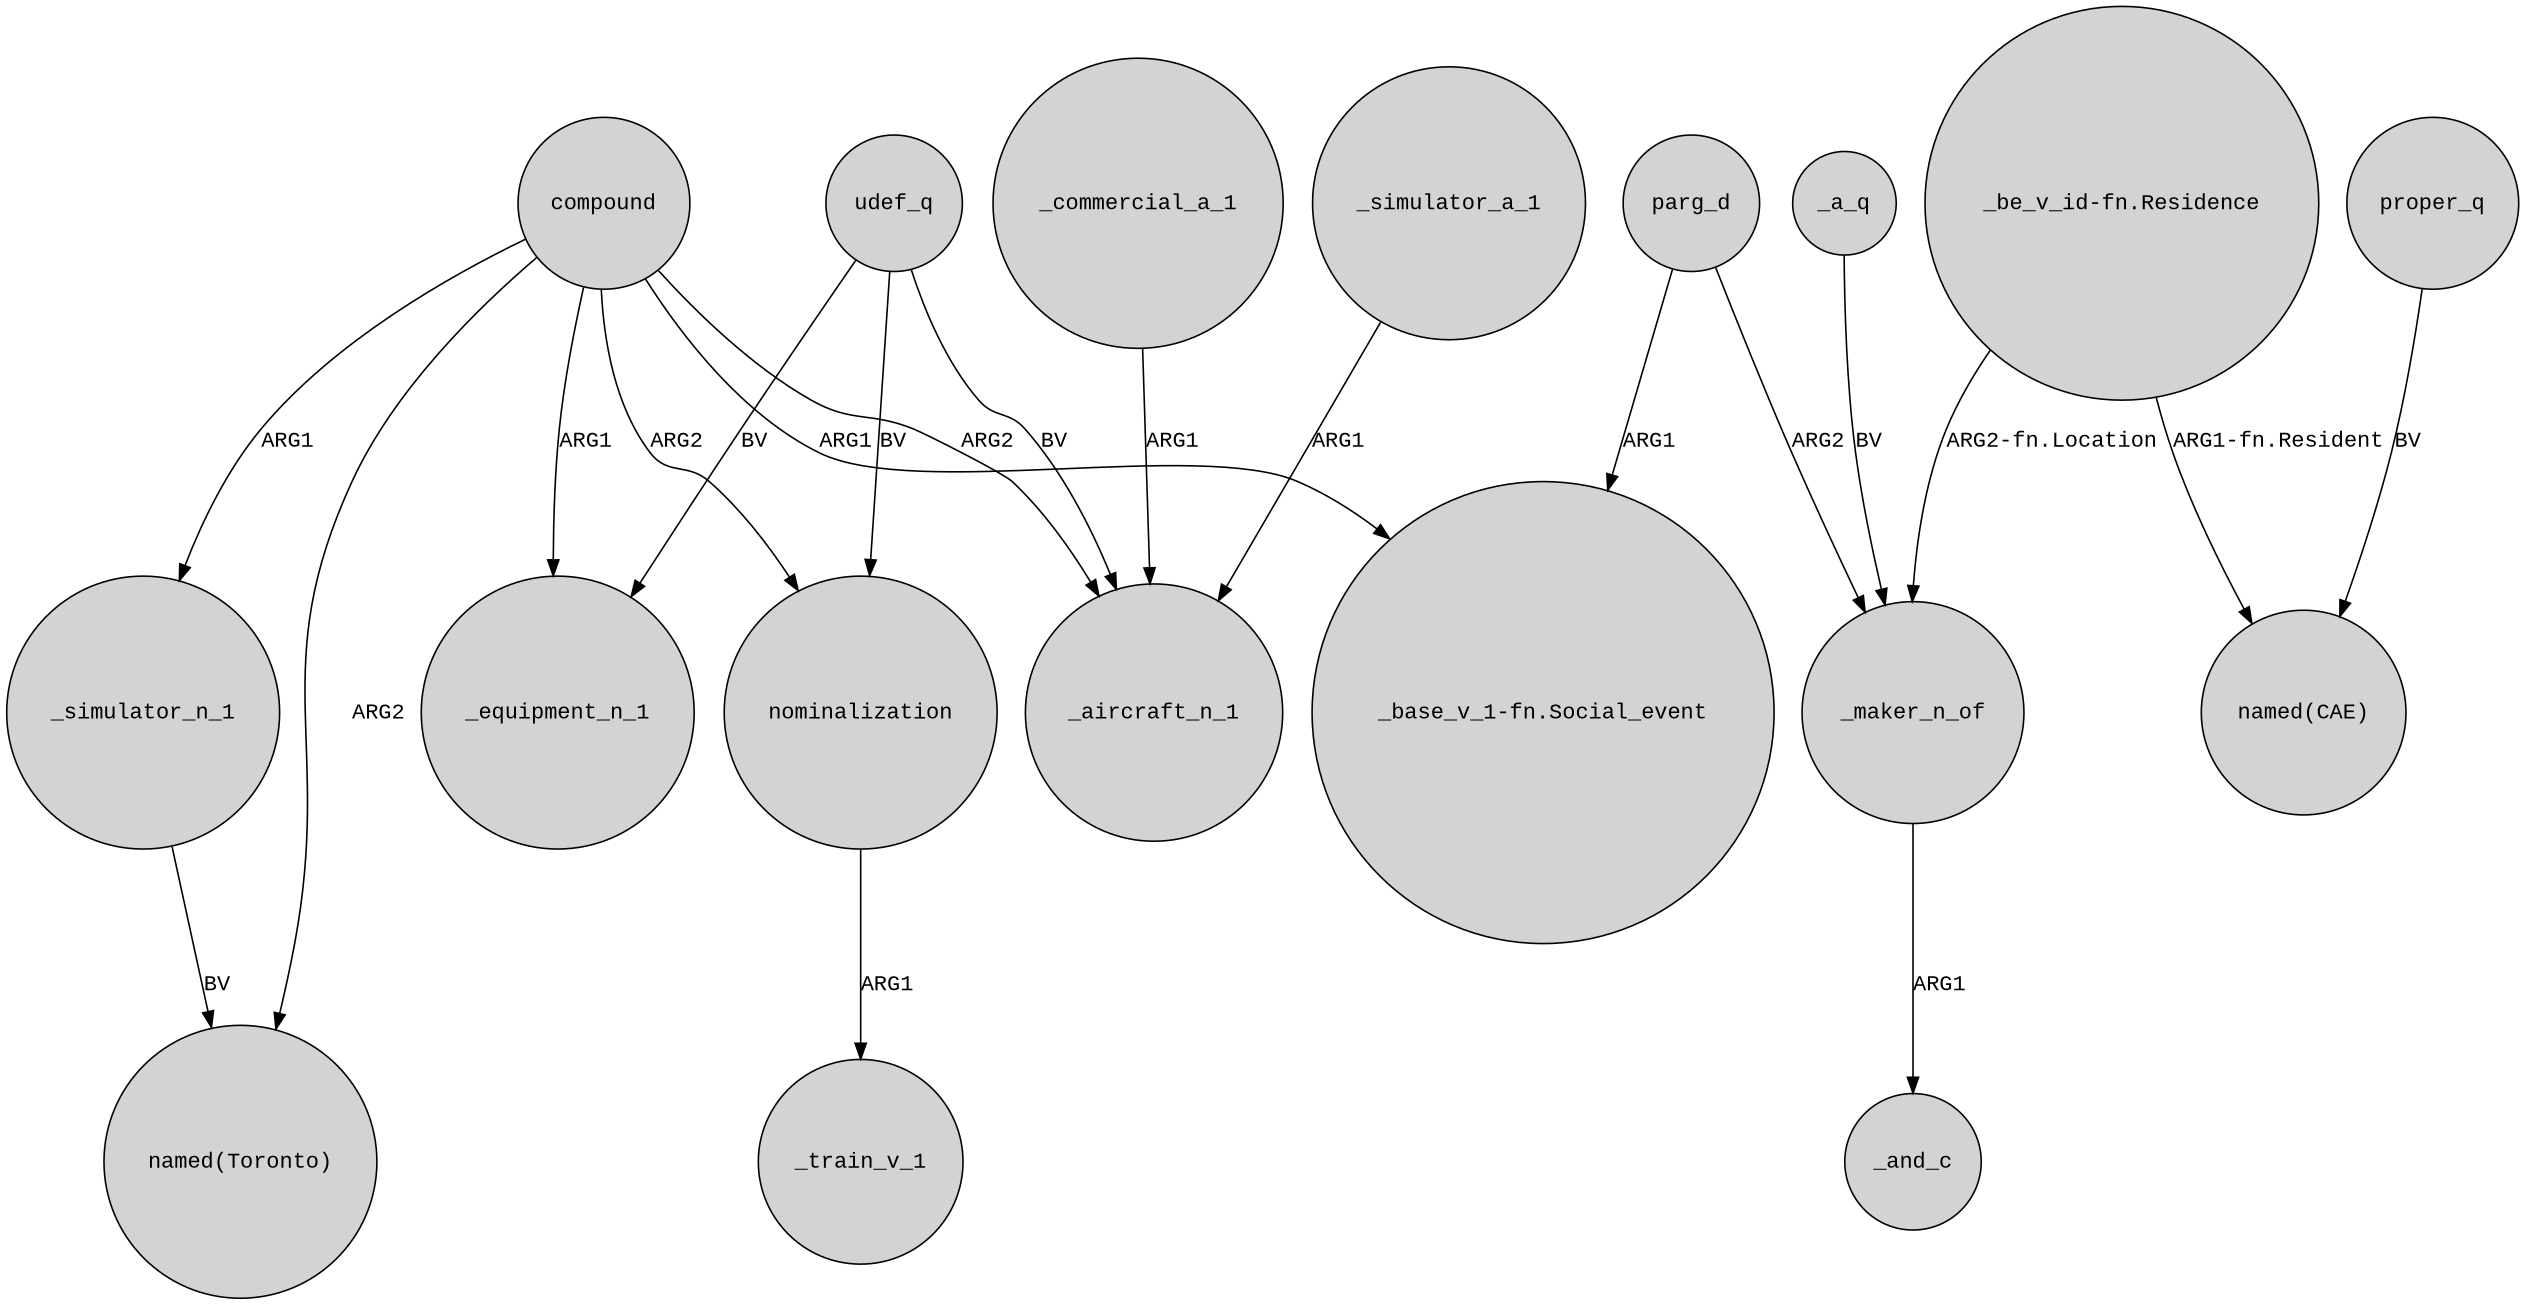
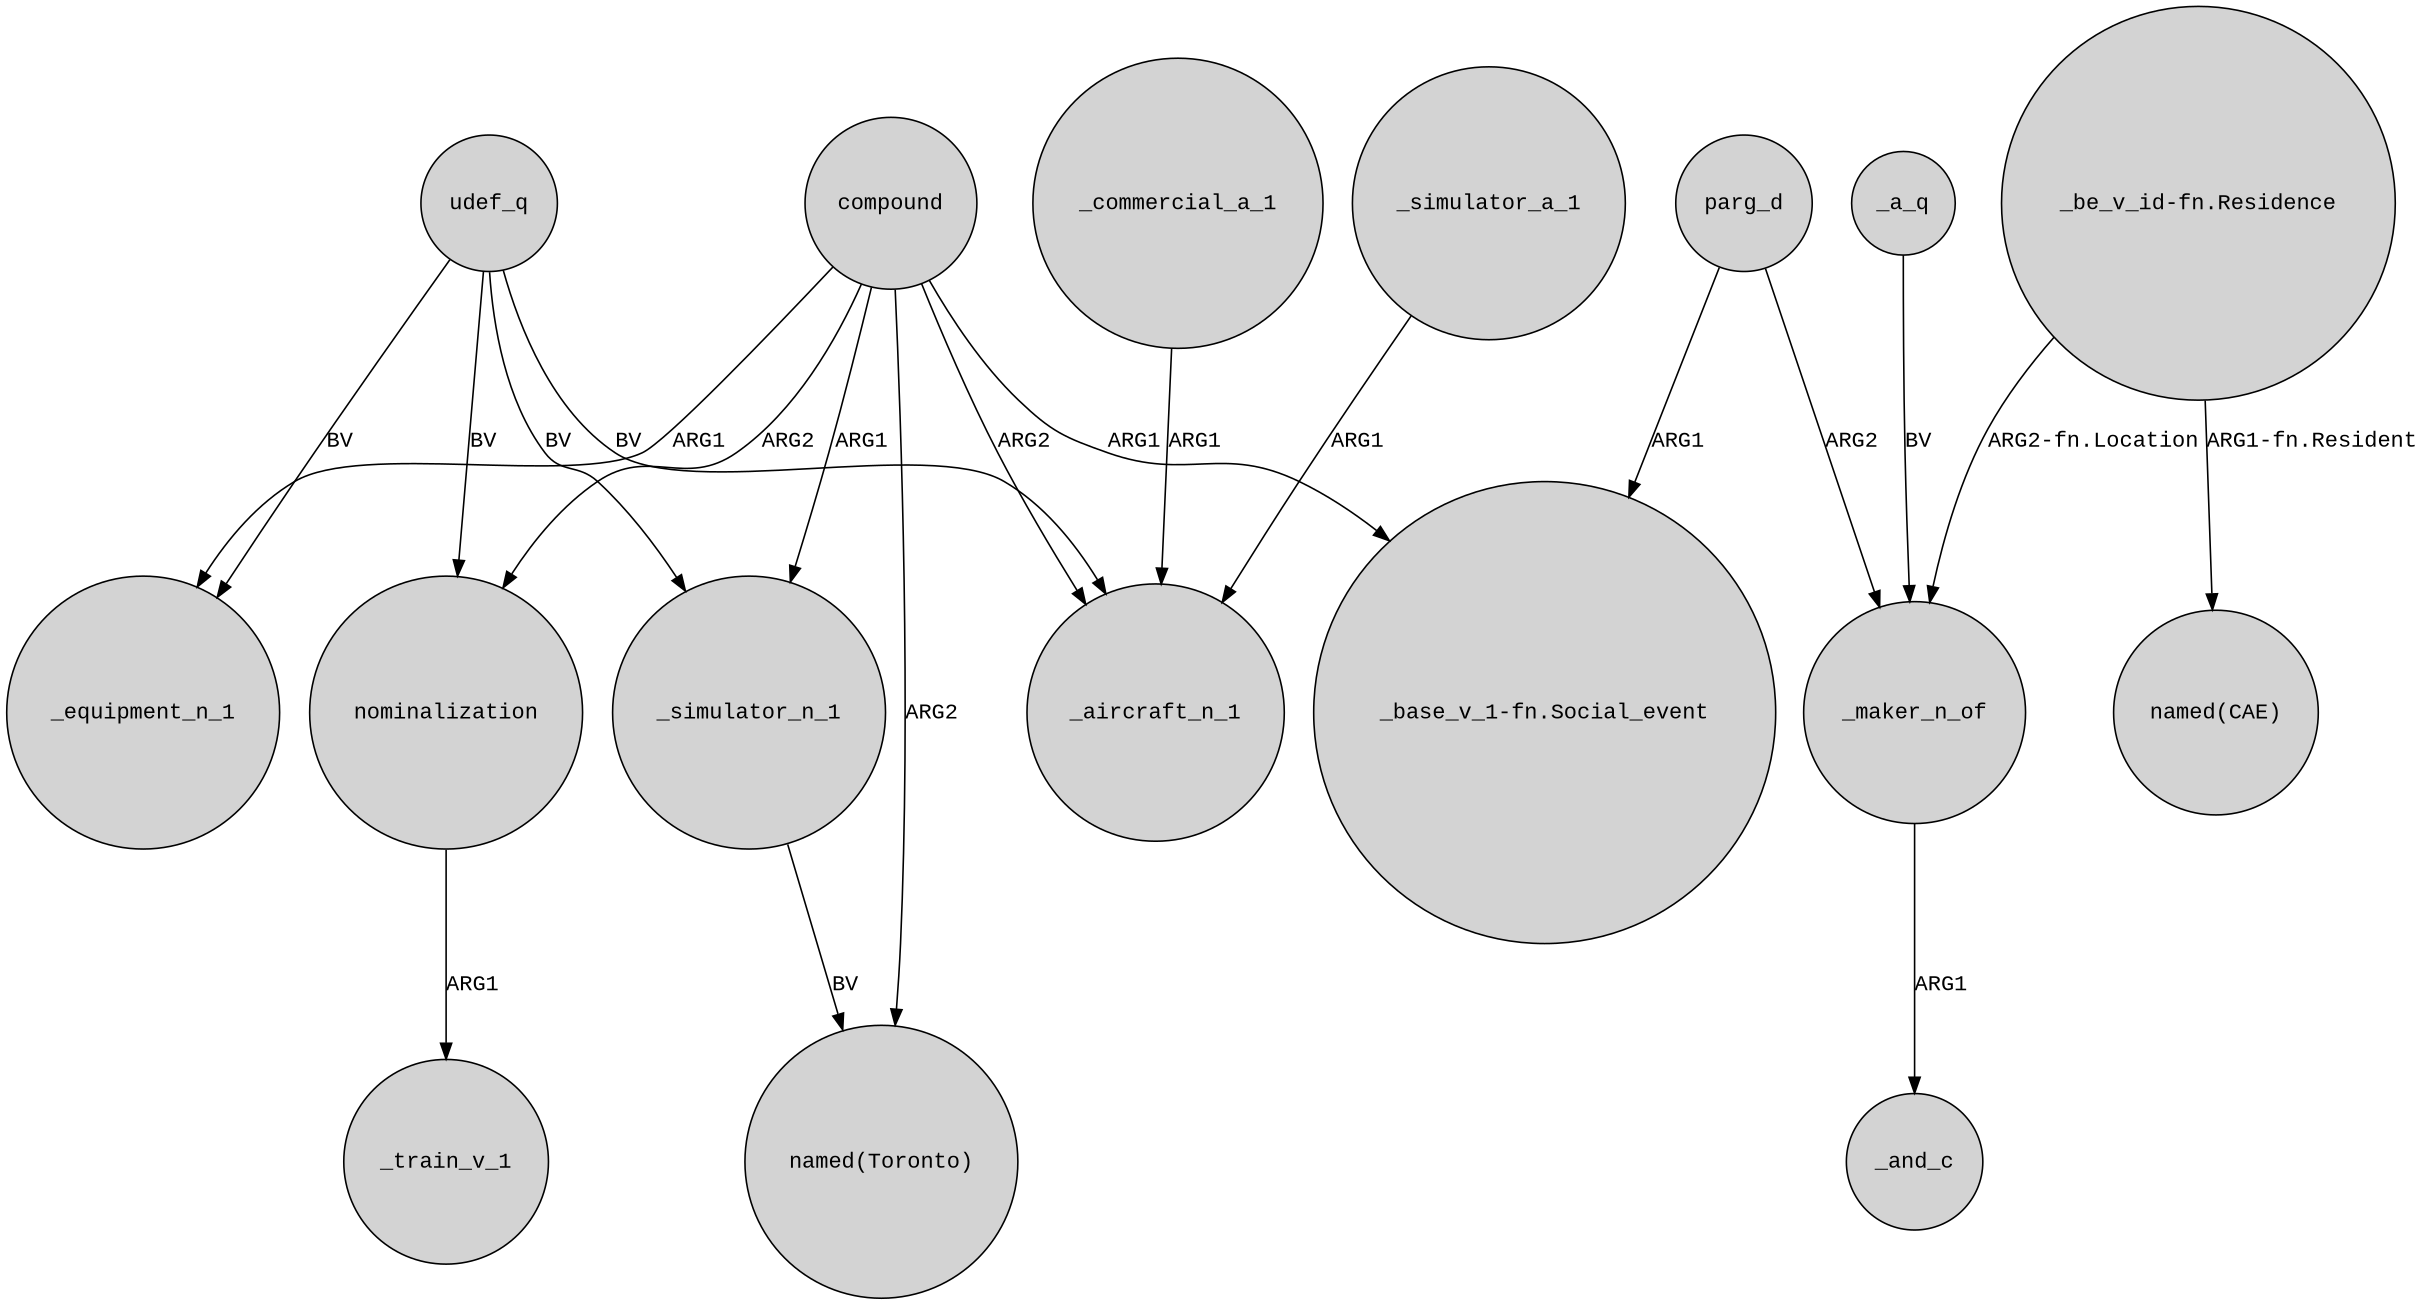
node "proper_q": removed
edge "udef_q" -> "_simulator_n_1": added, label "BV"
